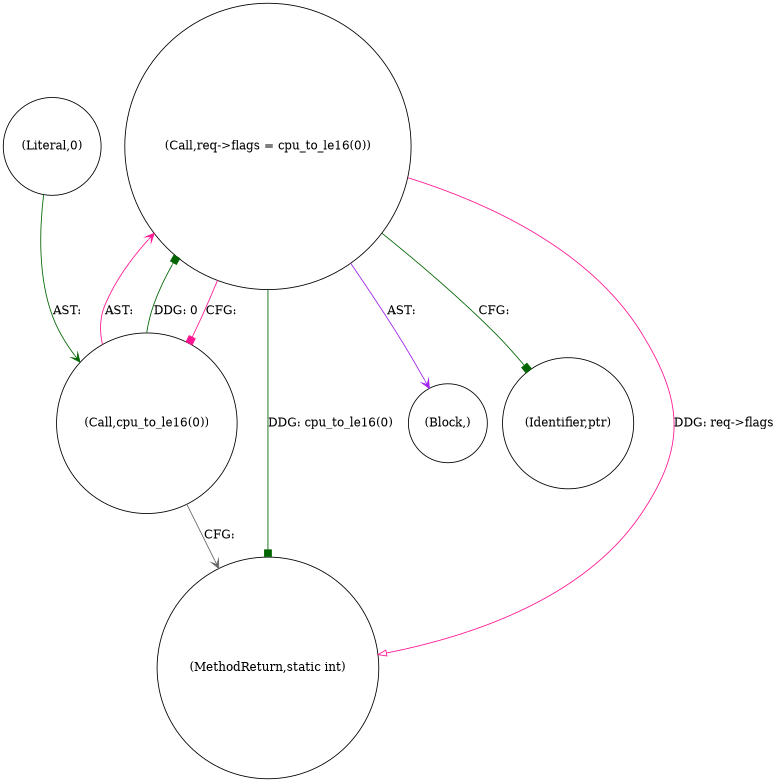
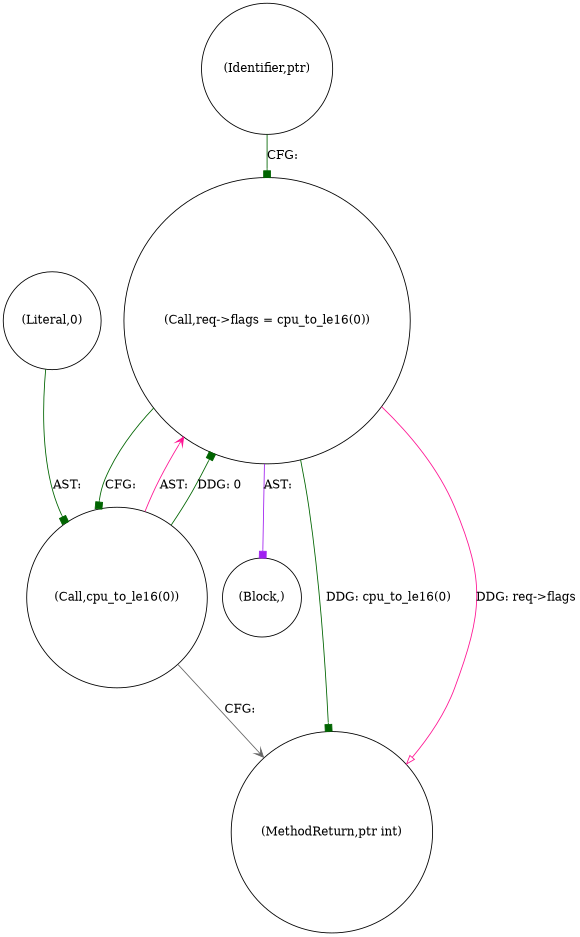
edge "(Literal,0)" -> "(Call,cpu_to_le16(0))": arrowhead vee -> box
edge "(Call,req->flags = cpu_to_le16(0))" -> "(Identifier,ptr)": reversed
edge "(Call,req->flags = cpu_to_le16(0))" -> "(Call,cpu_to_le16(0))": color deeppink -> darkgreen
edge "(Call,req->flags = cpu_to_le16(0))" -> "(Block,)": arrowhead vee -> box
node "(MethodReturn,static int)": label "(MethodReturn,static int)" -> "(MethodReturn,ptr int)"
